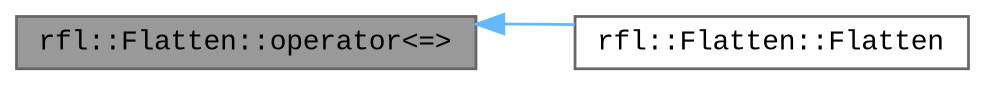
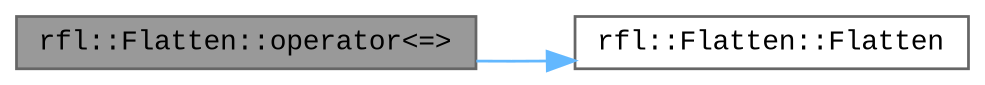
edge "rfl::Flatten::Flatten" -> "rfl::Flatten::operator<=>": reversed
